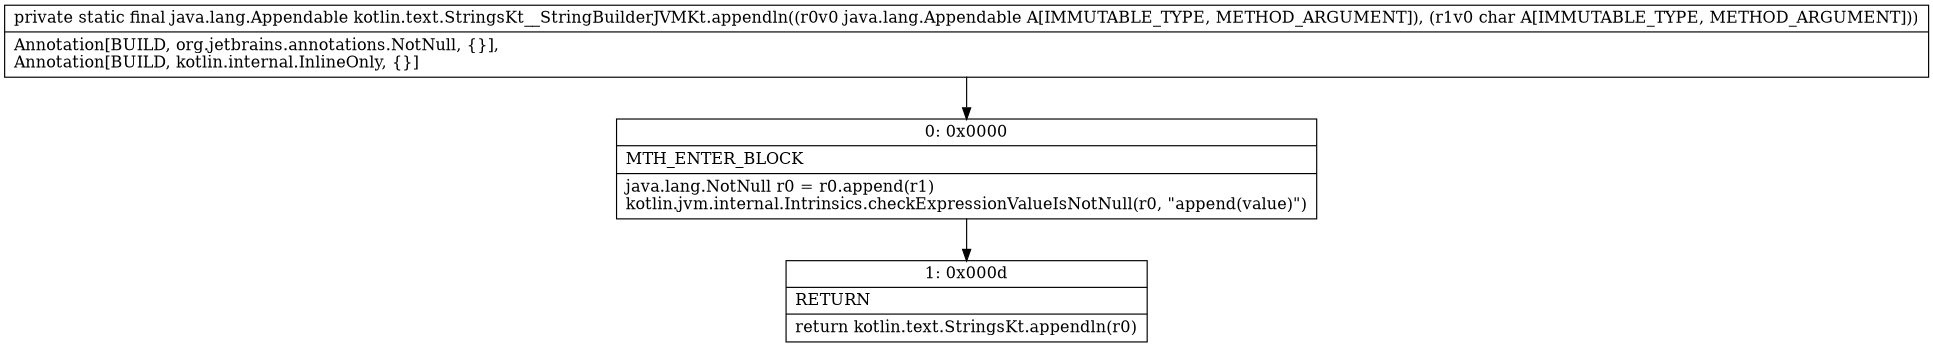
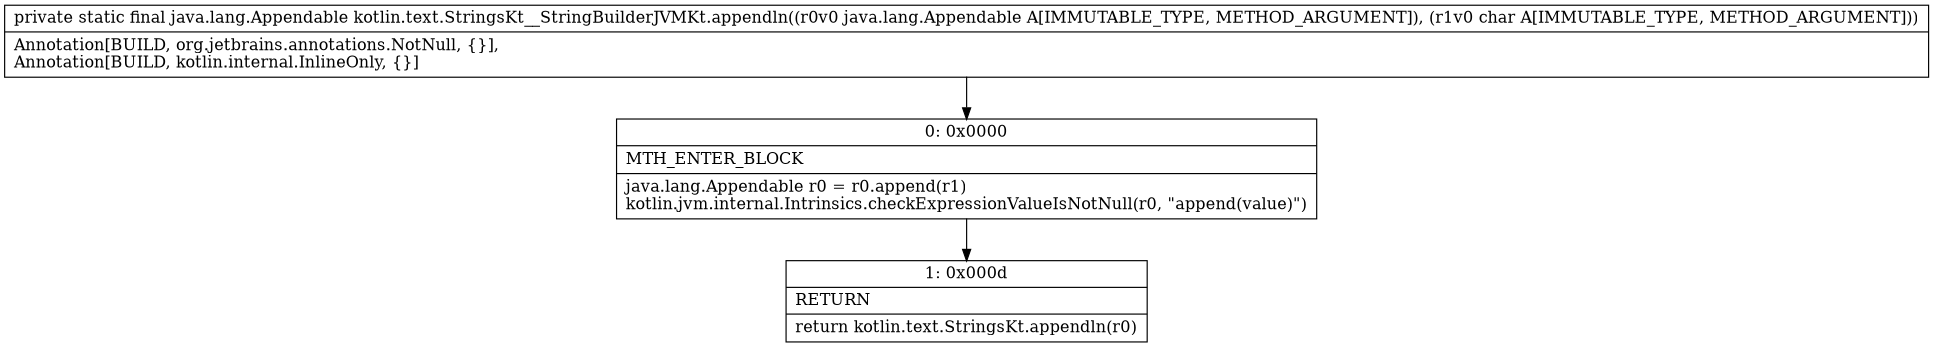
node "0: 0x0000": text "java.lang.NotNull r0 = r0.append(r1)" -> "java.lang.Appendable r0 = r0.append(r1)"
